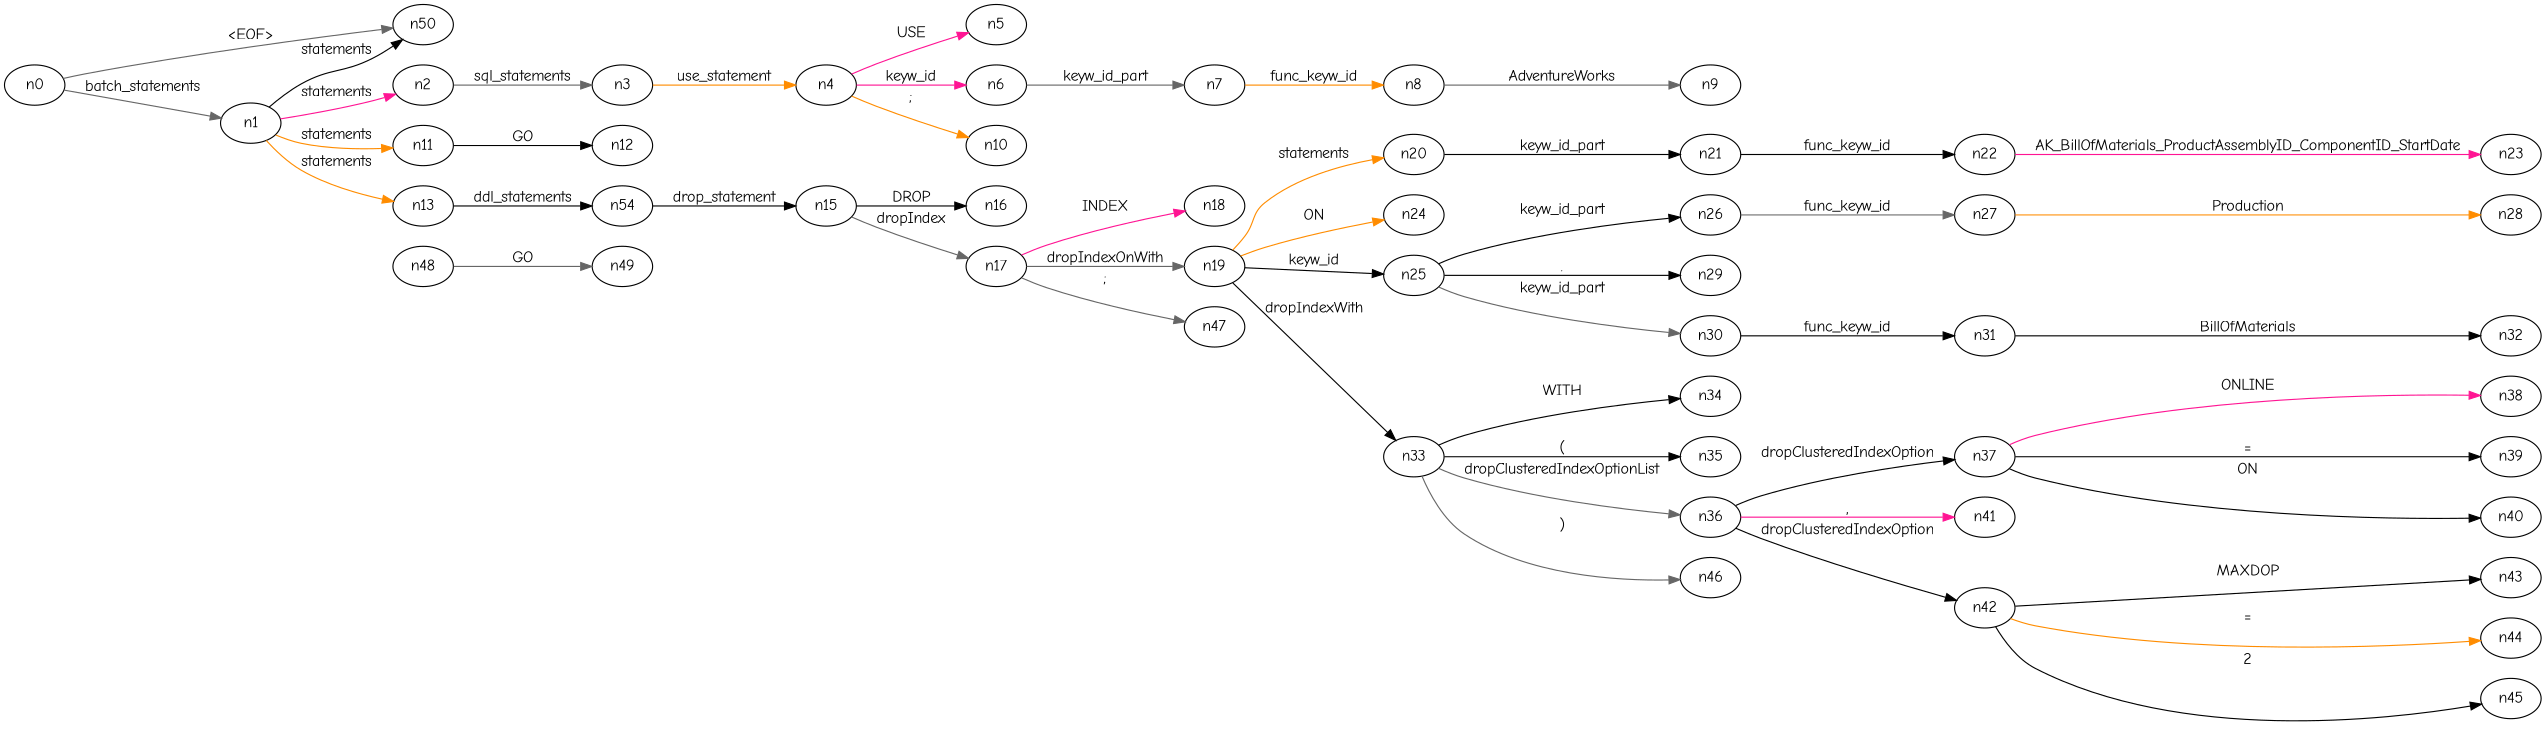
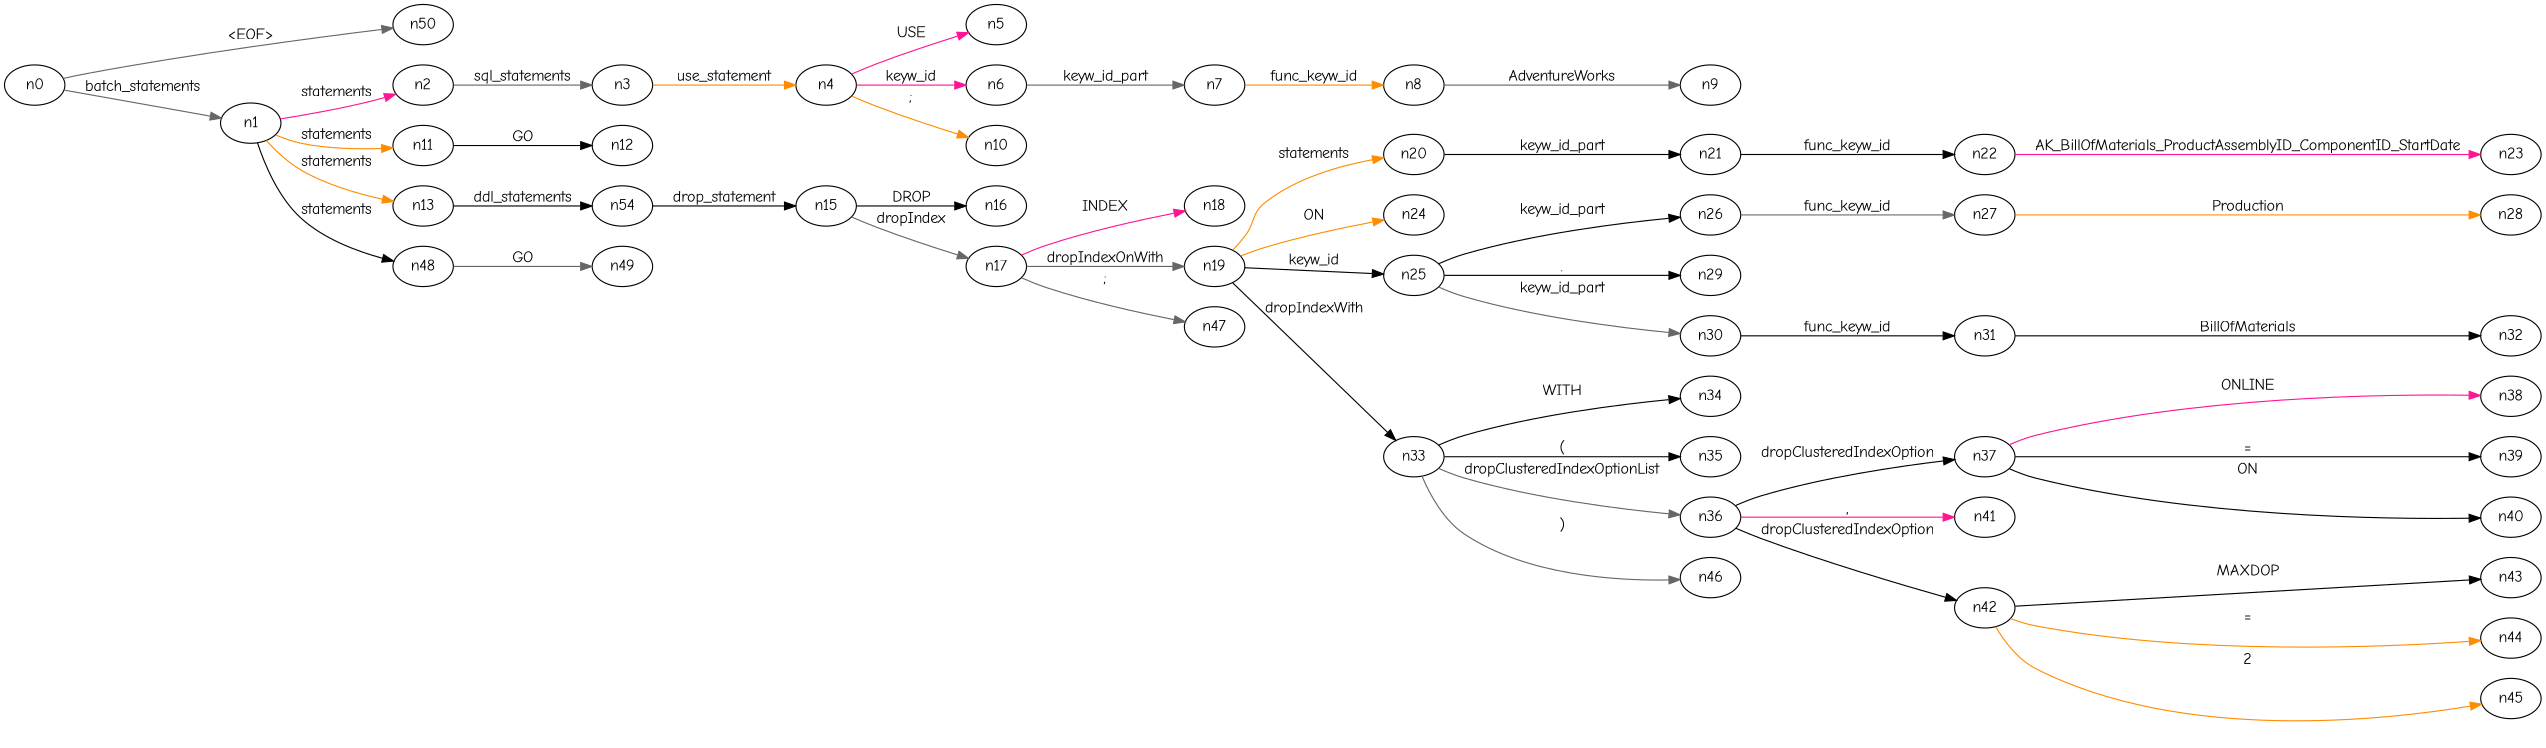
edge "n1" -> "n50": now "n1" -> "n48"
edge "n42" -> "n45": color black -> darkorange
